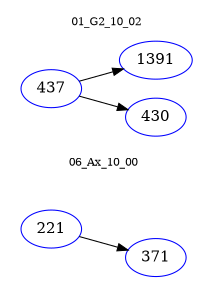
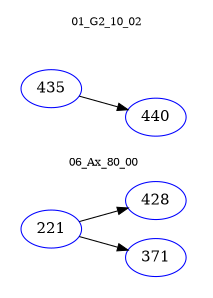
node "1391": removed
node "437": label "437" -> "435"
node "430": label "430" -> "440"
cluster "06_Ax_10_00": label "06_Ax_10_00" -> "06_Ax_80_00"
node "428": added
